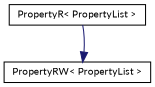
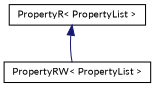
edge "PropertyR< PropertyList >" -> "PropertyRW< PropertyList >": reversed
